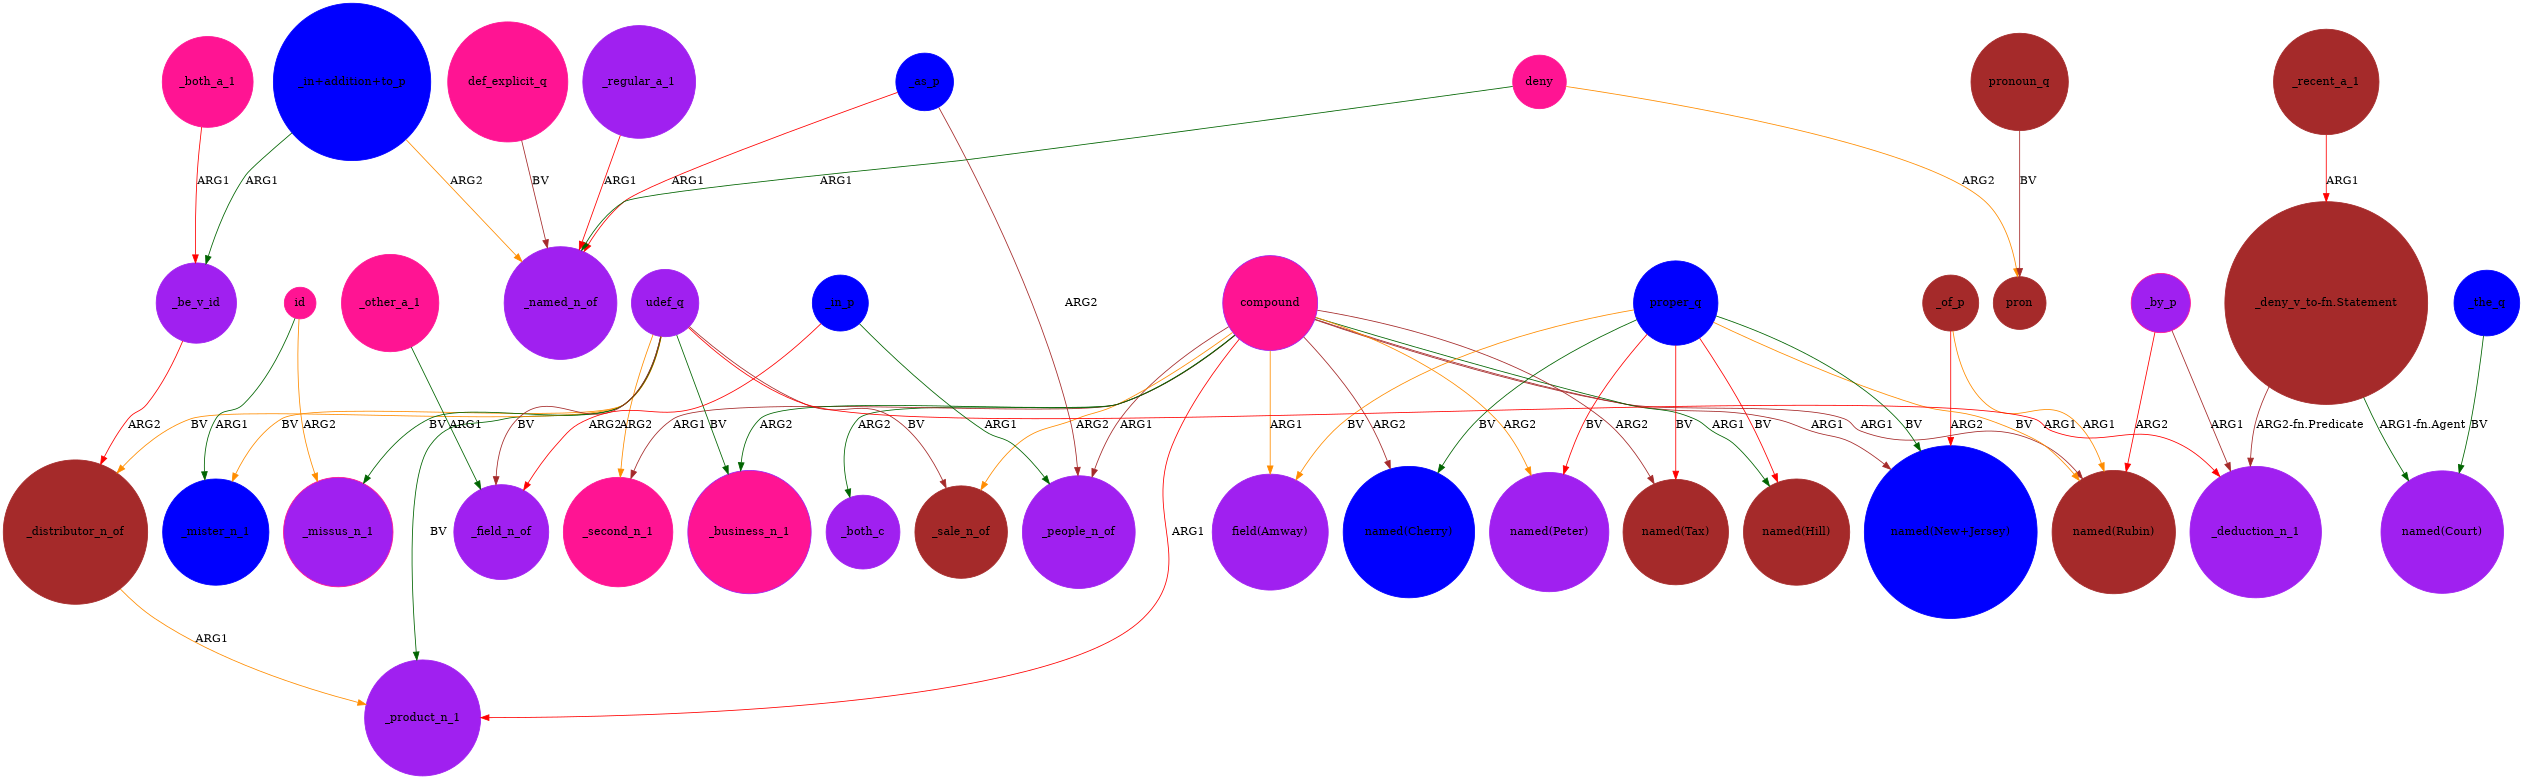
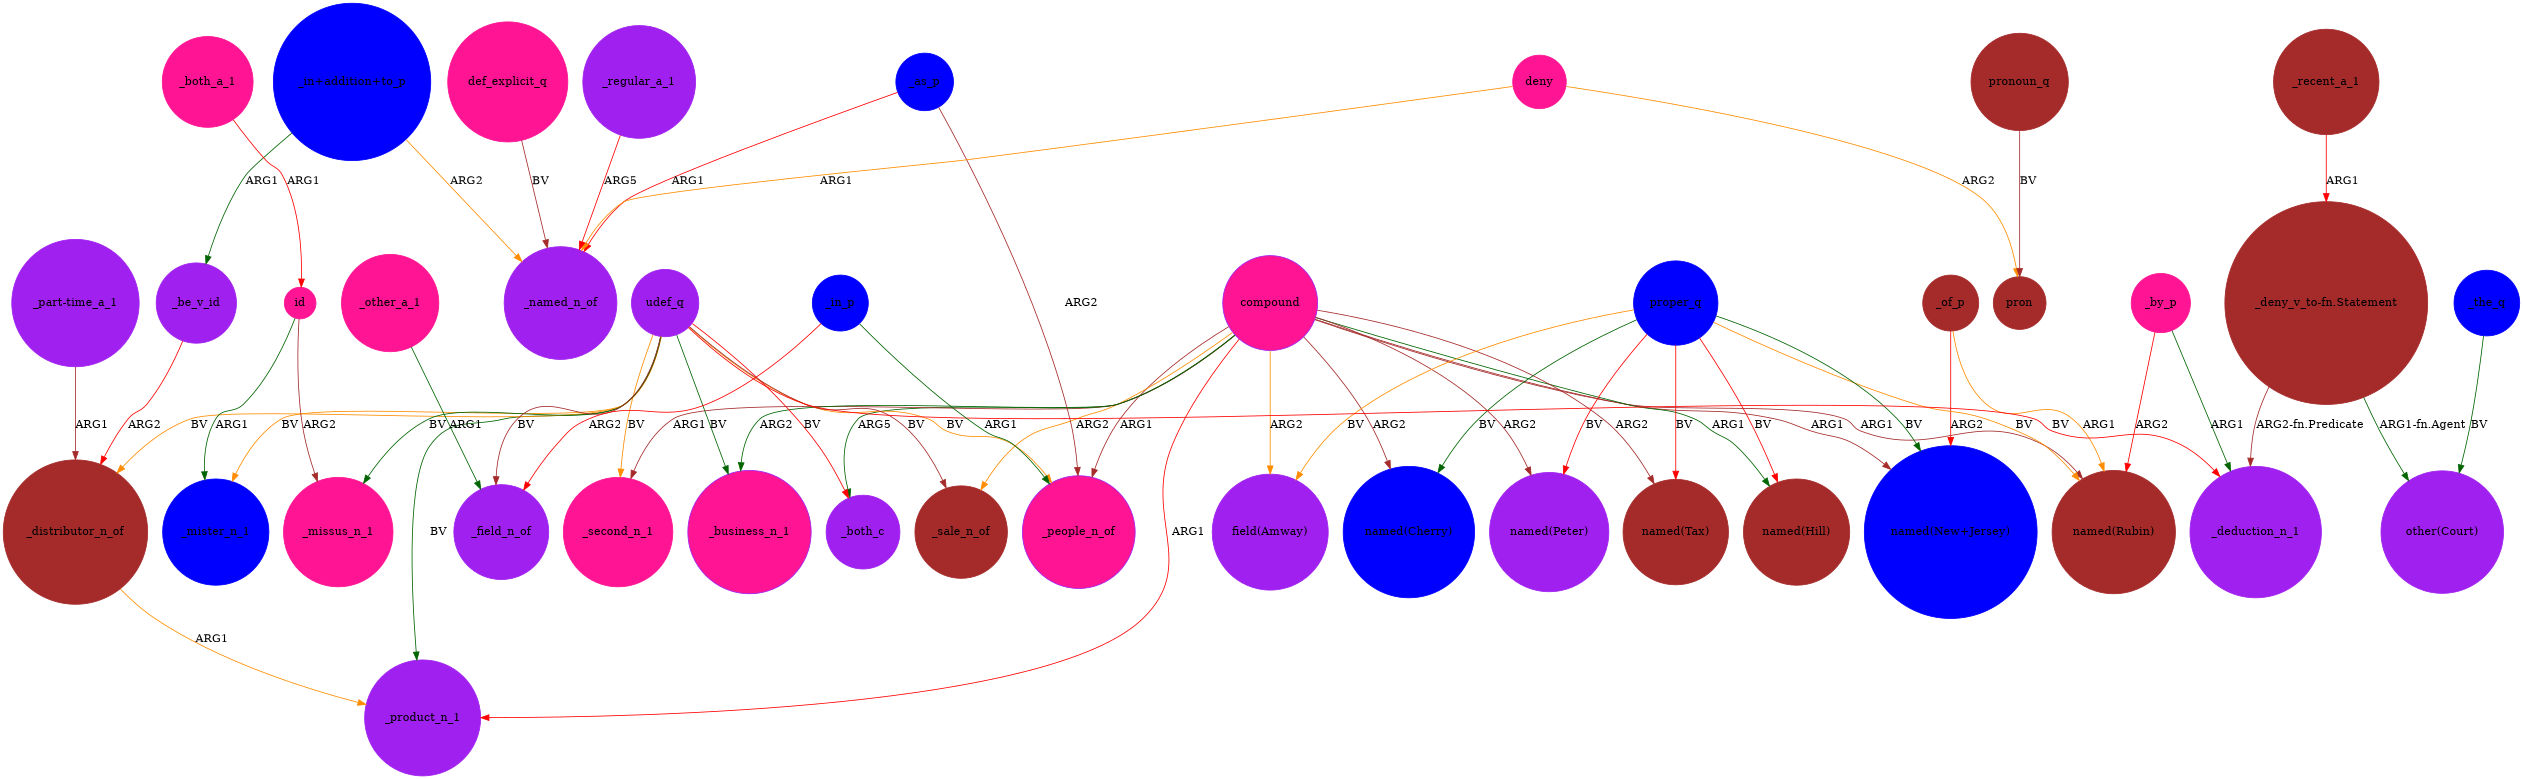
edge "deny" -> "_named_n_of": color darkgreen -> darkorange
edge "_regular_a_1" -> "_named_n_of": label "ARG1" -> "ARG5"
edge "_both_a_1" -> "_be_v_id": now "_both_a_1" -> "id"
node "_part-time_a_1": added
node "_by_p": fillcolor purple -> deeppink
edge "compound" -> "named(Peter)": color darkorange -> brown
edge "id" -> "_missus_n_1": color darkorange -> brown
edge "_by_p" -> "_deduction_n_1": color brown -> darkgreen
edge "udef_q" -> "_both_c": added, label "BV"
edge "udef_q" -> "_people_n_of": added, label "BV"
edge "udef_q" -> "_second_n_1": label "ARG2" -> "BV"
edge "compound" -> "_both_c": label "ARG2" -> "ARG5"
edge "compound" -> "field(Amway)": label "ARG1" -> "ARG2"
edge "udef_q" -> "_deduction_n_1": label "ARG1" -> "BV"
node "_missus_n_1": fillcolor purple -> deeppink
node "_people_n_of": fillcolor purple -> deeppink
node "named(Court)": label "named(Court)" -> "other(Court)"
